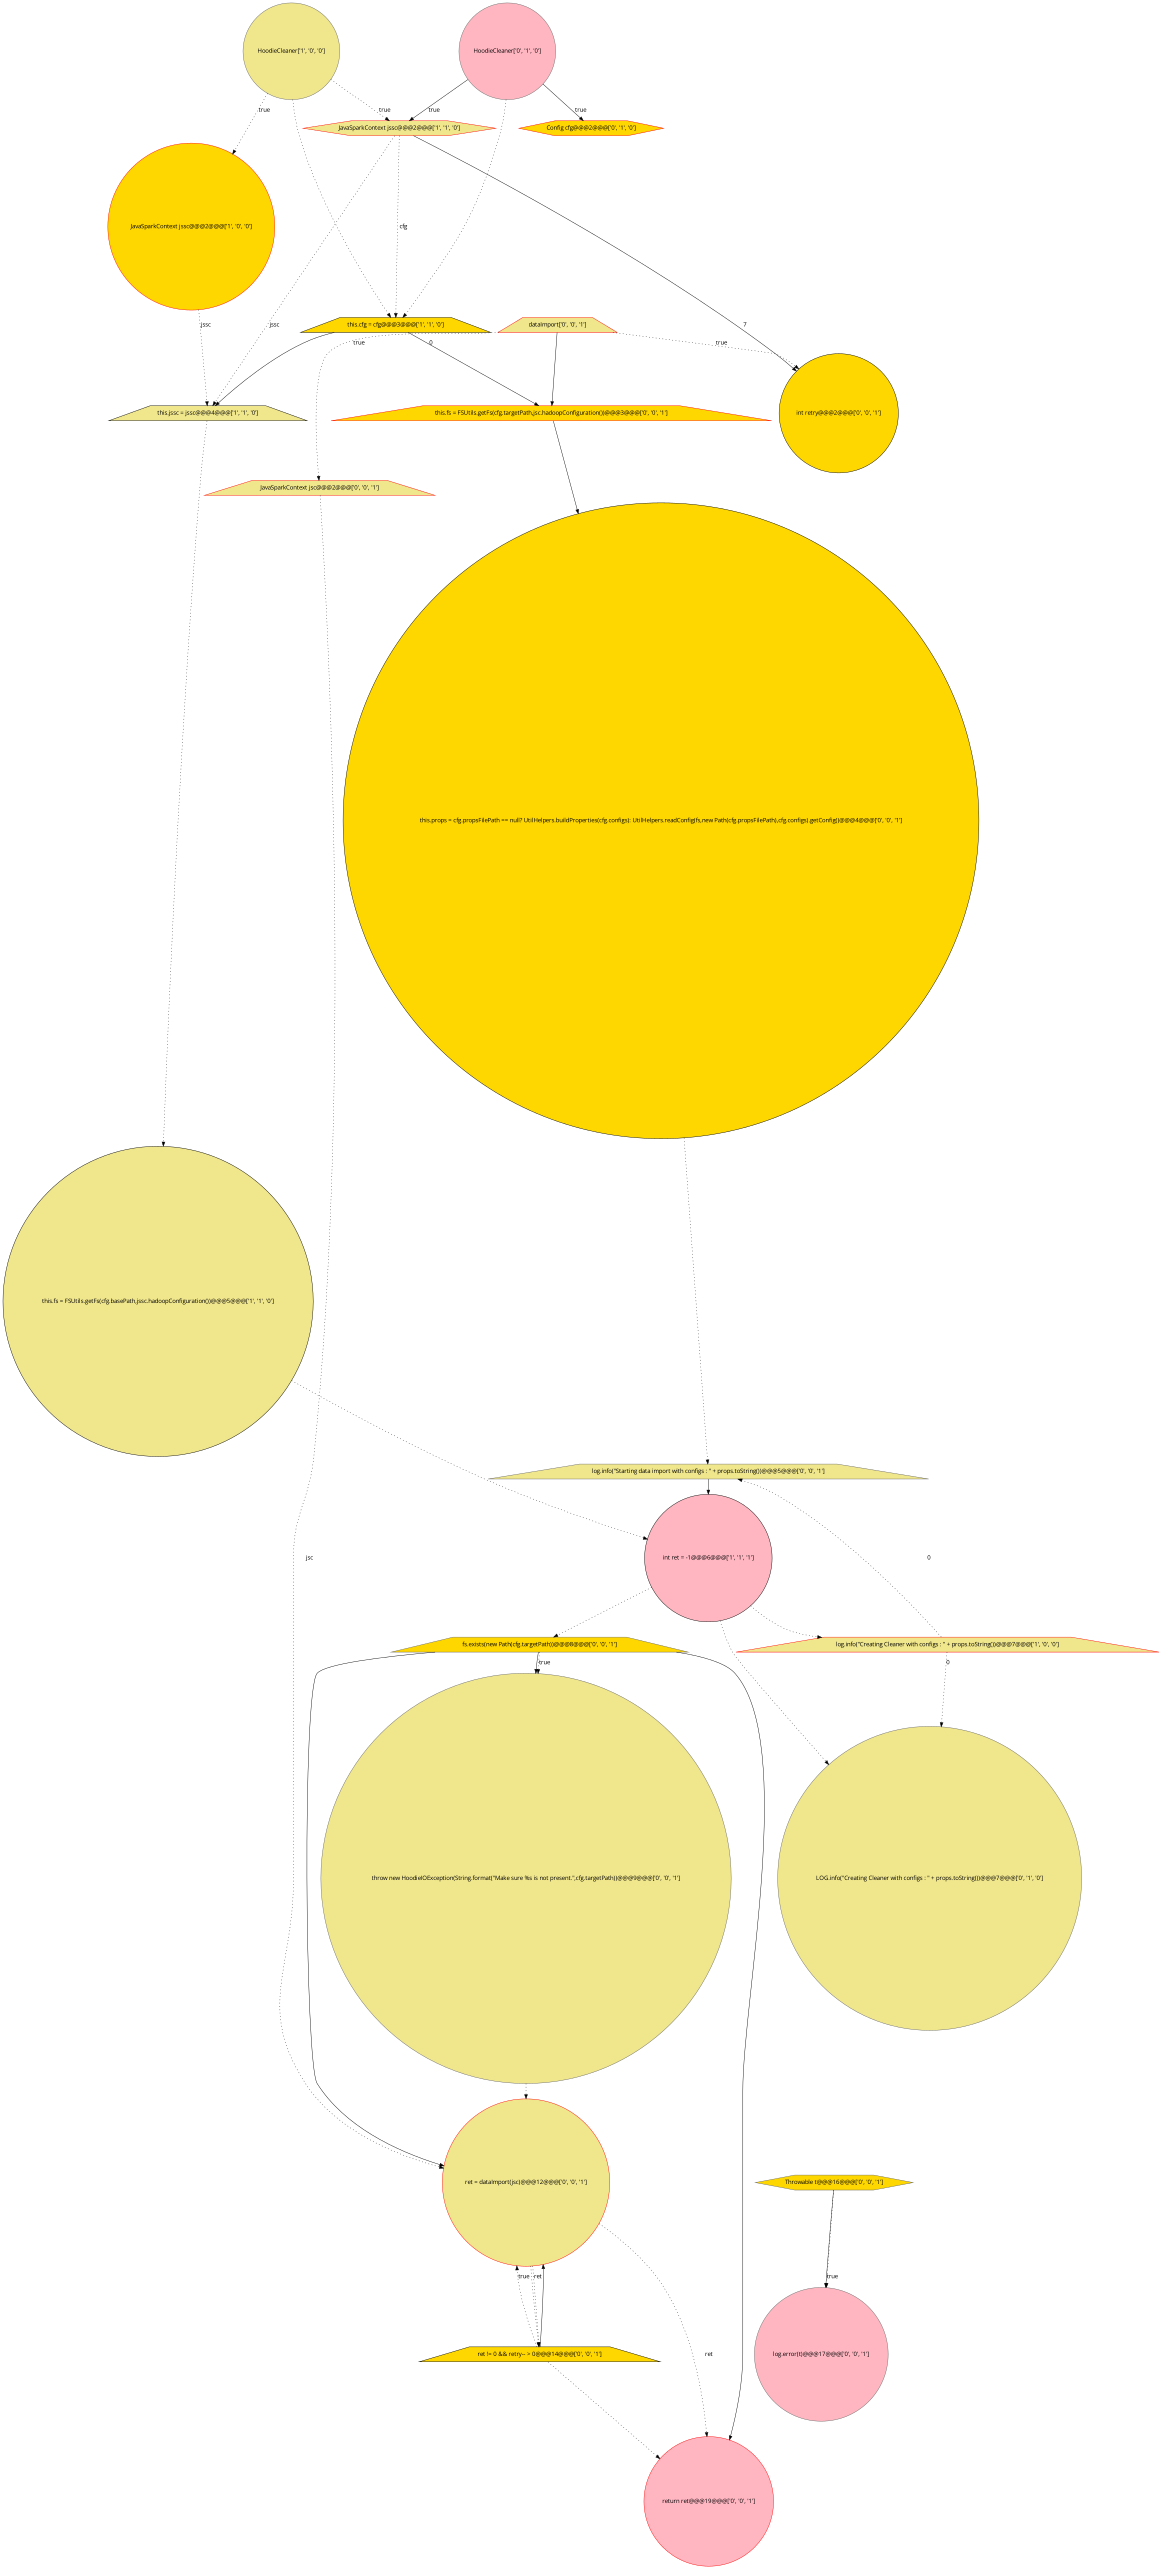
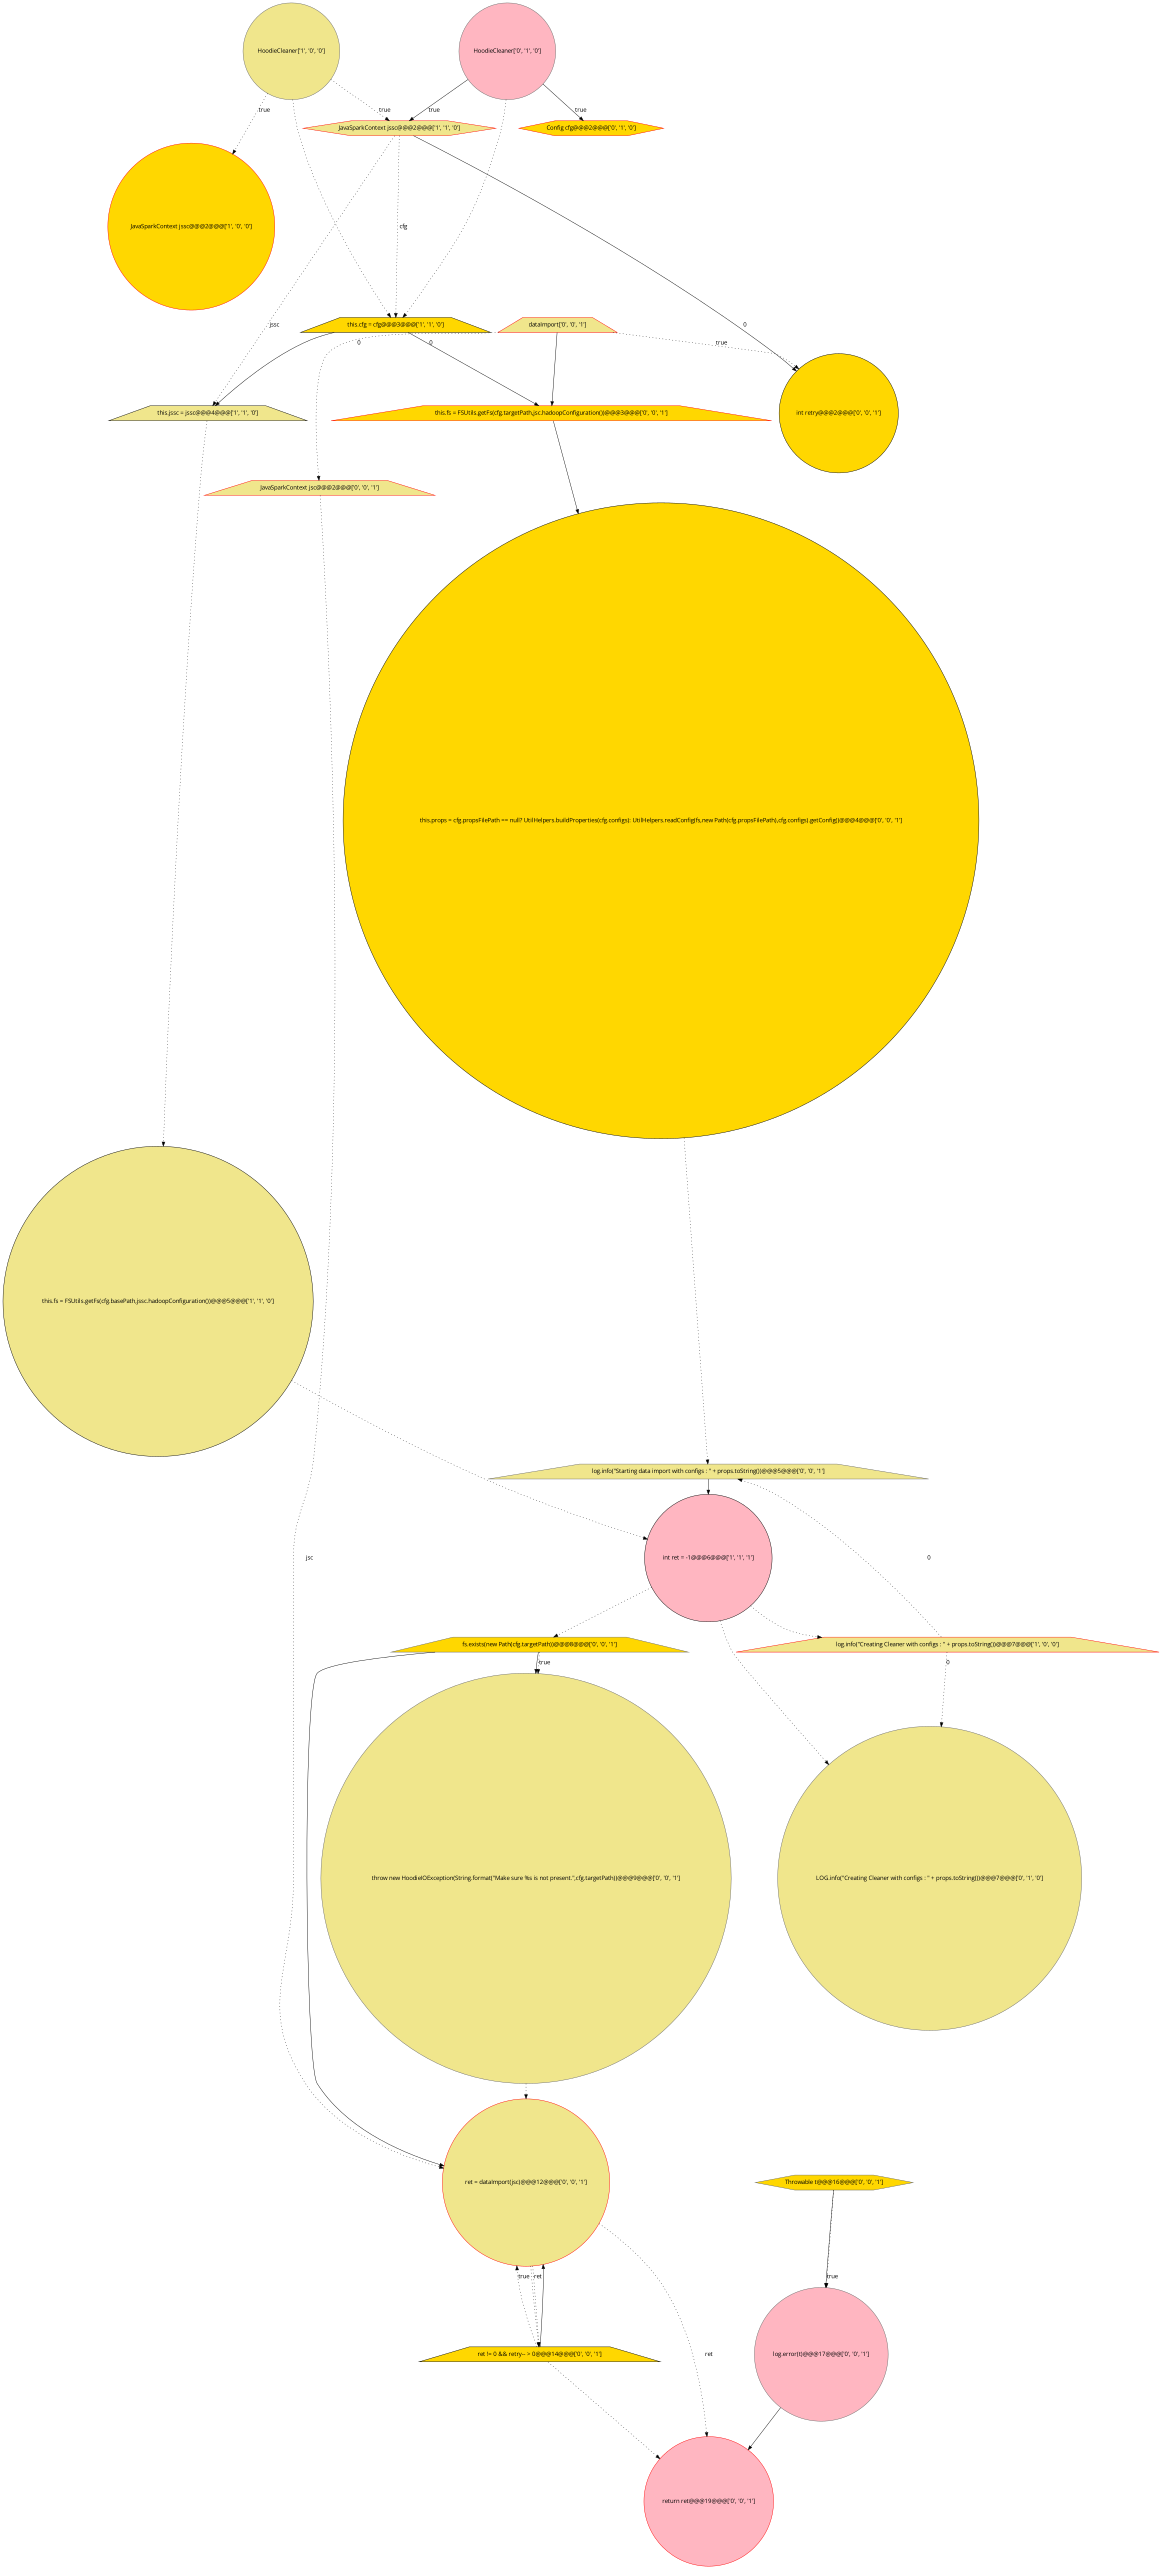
edge "JavaSparkContext jssc@@@2@@@['1', '1', '0']" -> "int retry@@@2@@@['0', '0', '1']": label "7" -> "0"
edge "dataImport['0', '0', '1']" -> "JavaSparkContext jsc@@@2@@@['0', '0', '1']": label "true" -> "0"
edge "JavaSparkContext jssc@@@2@@@['1', '0', '0']" -> "this.jssc = jssc@@@4@@@['1', '1', '0']": removed, label "jssc"
edge "fs.exists(new Path(cfg.targetPath))@@@8@@@['0', '0', '1']" -> "return ret@@@19@@@['0', '0', '1']": now "log.error(t)@@@17@@@['0', '0', '1']" -> "return ret@@@19@@@['0', '0', '1']"
